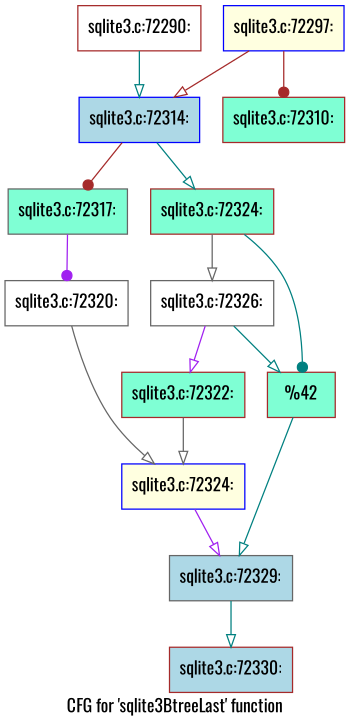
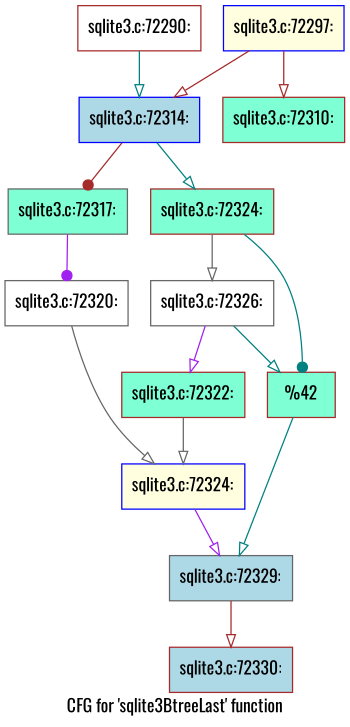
edge "sqlite3.c:72297:" -> "sqlite3.c:72310:": arrowhead dot -> onormal
edge "sqlite3.c:72329:" -> "sqlite3.c:72330:": color teal -> brown
